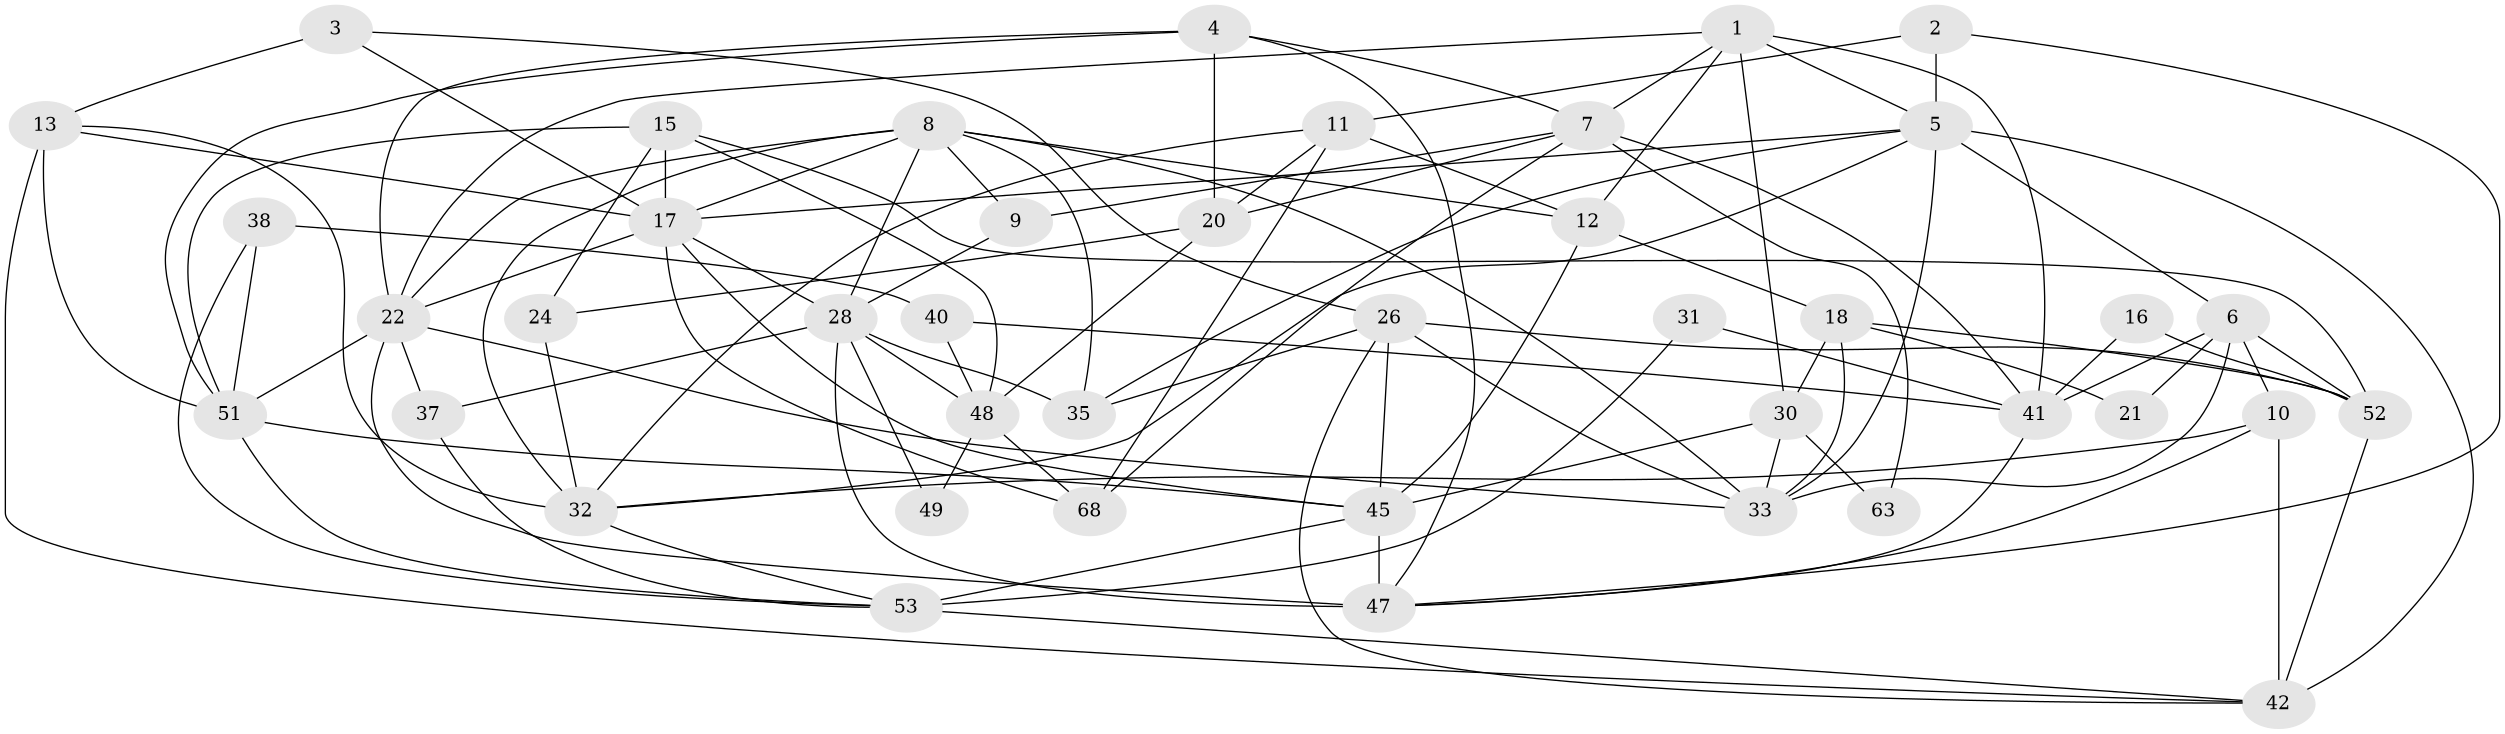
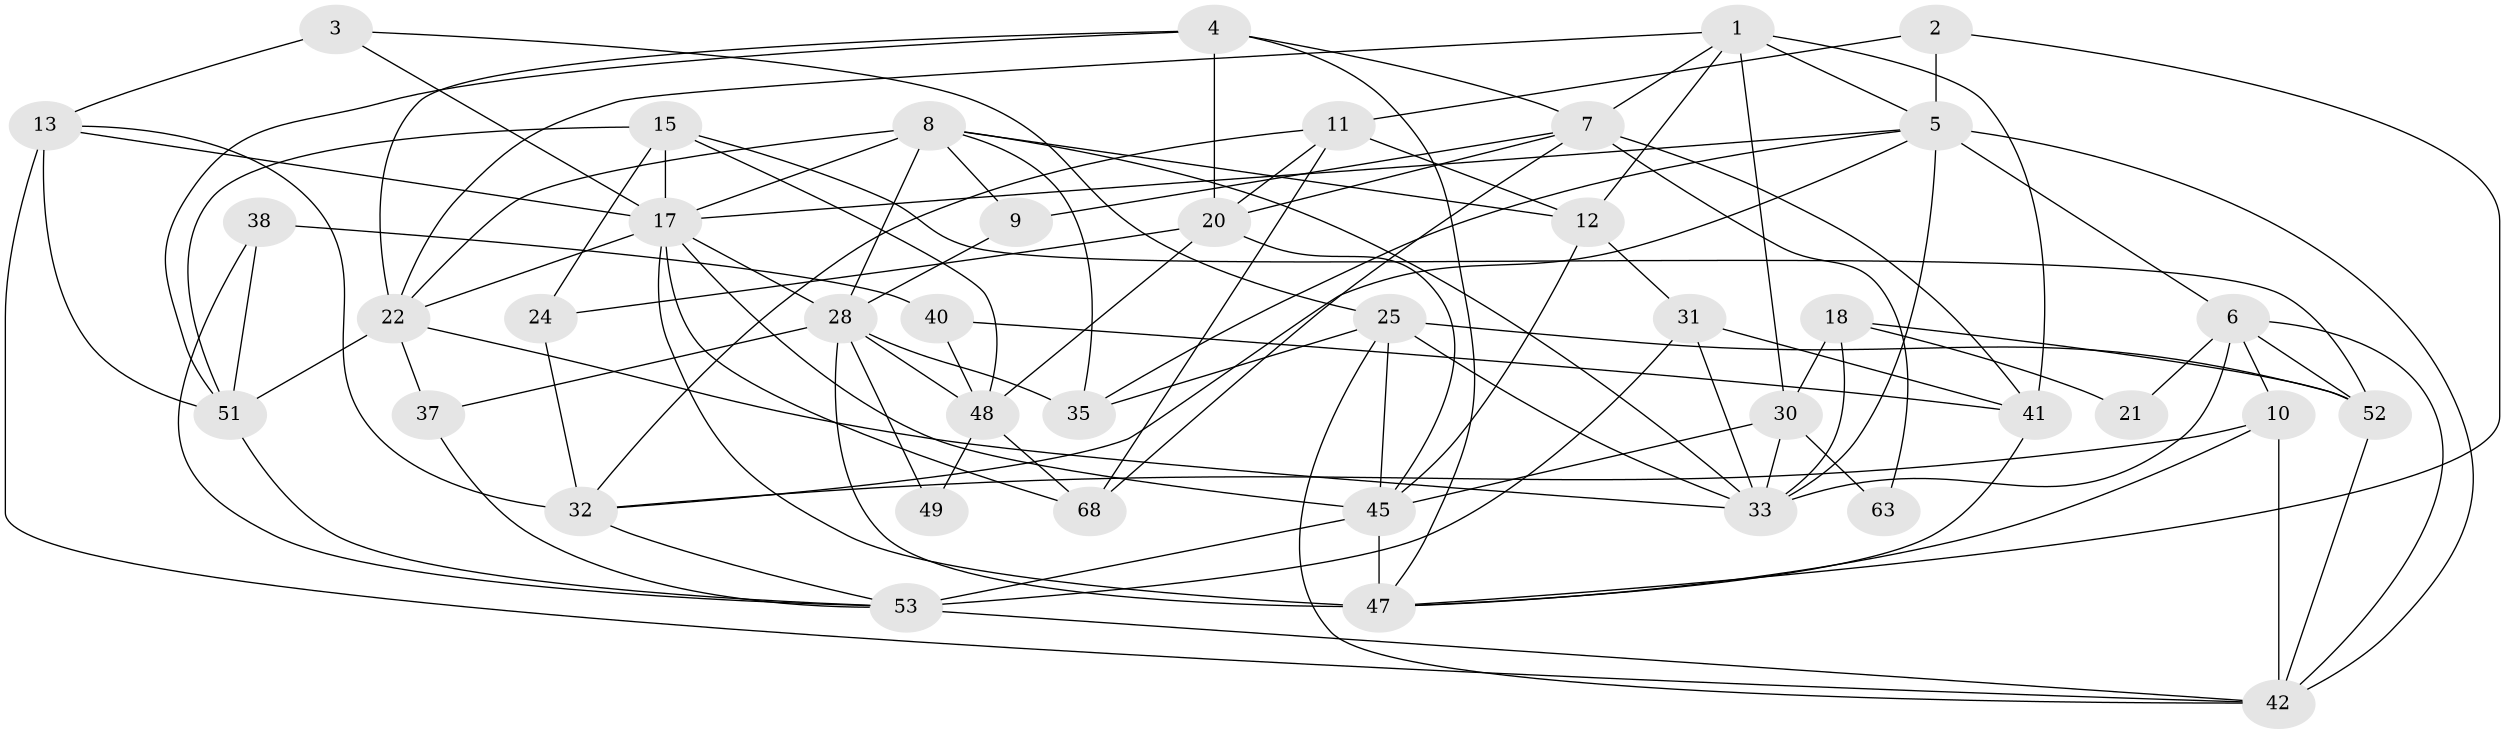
edge "8" -- "32": removed
edge "12" -- "18": now "12" -- "31"
node "26": label "26" -> "25"
node "16": removed
edge "6" -- "41": now "6" -- "42"
edge "31" -- "33": added
edge "51" -- "45": now "20" -- "45"
edge "22" -- "47": now "17" -- "47"
